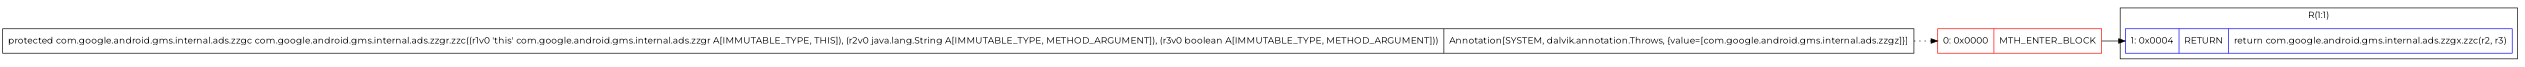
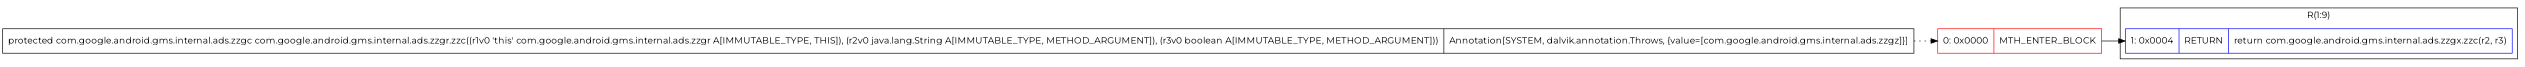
cluster "R(1:1)": label "R(1:1)" -> "R(1:9)"
